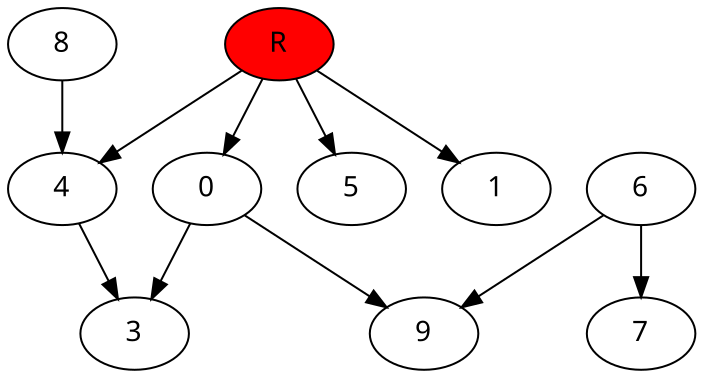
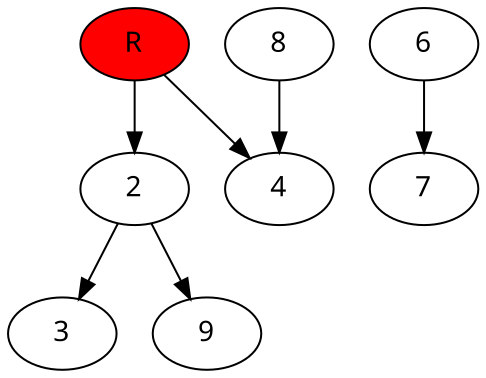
node "0": label "0" -> "2"
node "5": removed
node "1": removed
edge "4" -> "3": removed
edge "6" -> "9": removed
